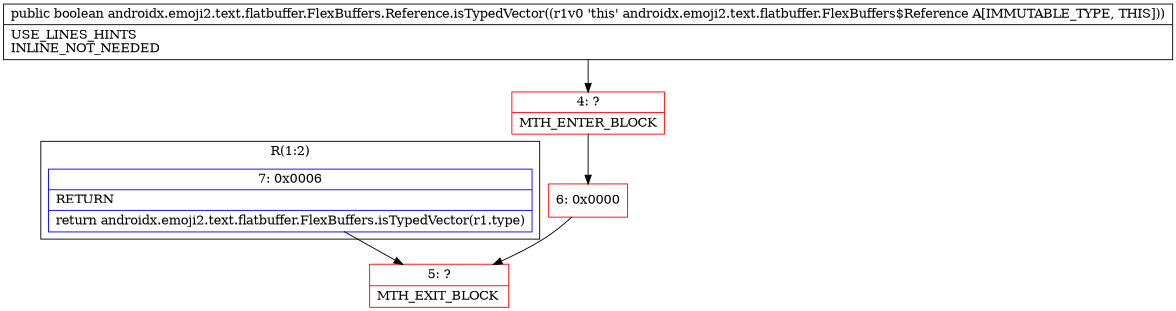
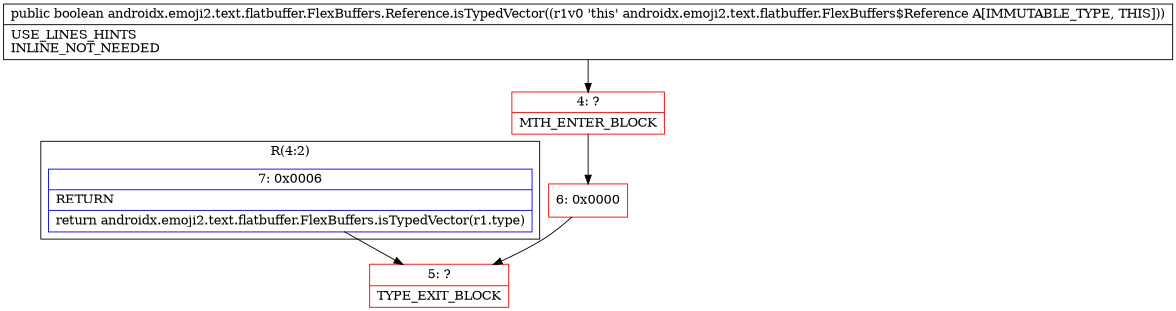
cluster "R(1:2)": label "R(1:2)" -> "R(4:2)"
node "5: ?": text "MTH_EXIT_BLOCK" -> "TYPE_EXIT_BLOCK"
